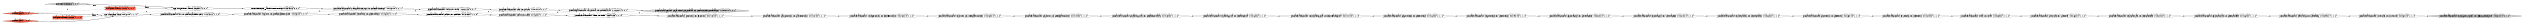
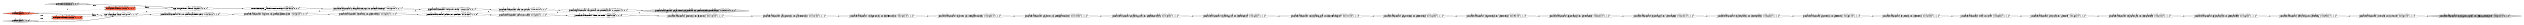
edge "CmdNamespaces['0', '1', '0']" -> "PulsarAdmin admin@@@2@@@['1', '1', '0']": added, label "true"
edge "CmdNamespaces['1', '0', '0']" -> "PulsarAdmin admin@@@2@@@['1', '1', '0']": added, label "true"
node "CmdNamespaces['1', '0', '0']": fillcolor tomato -> lightgray
